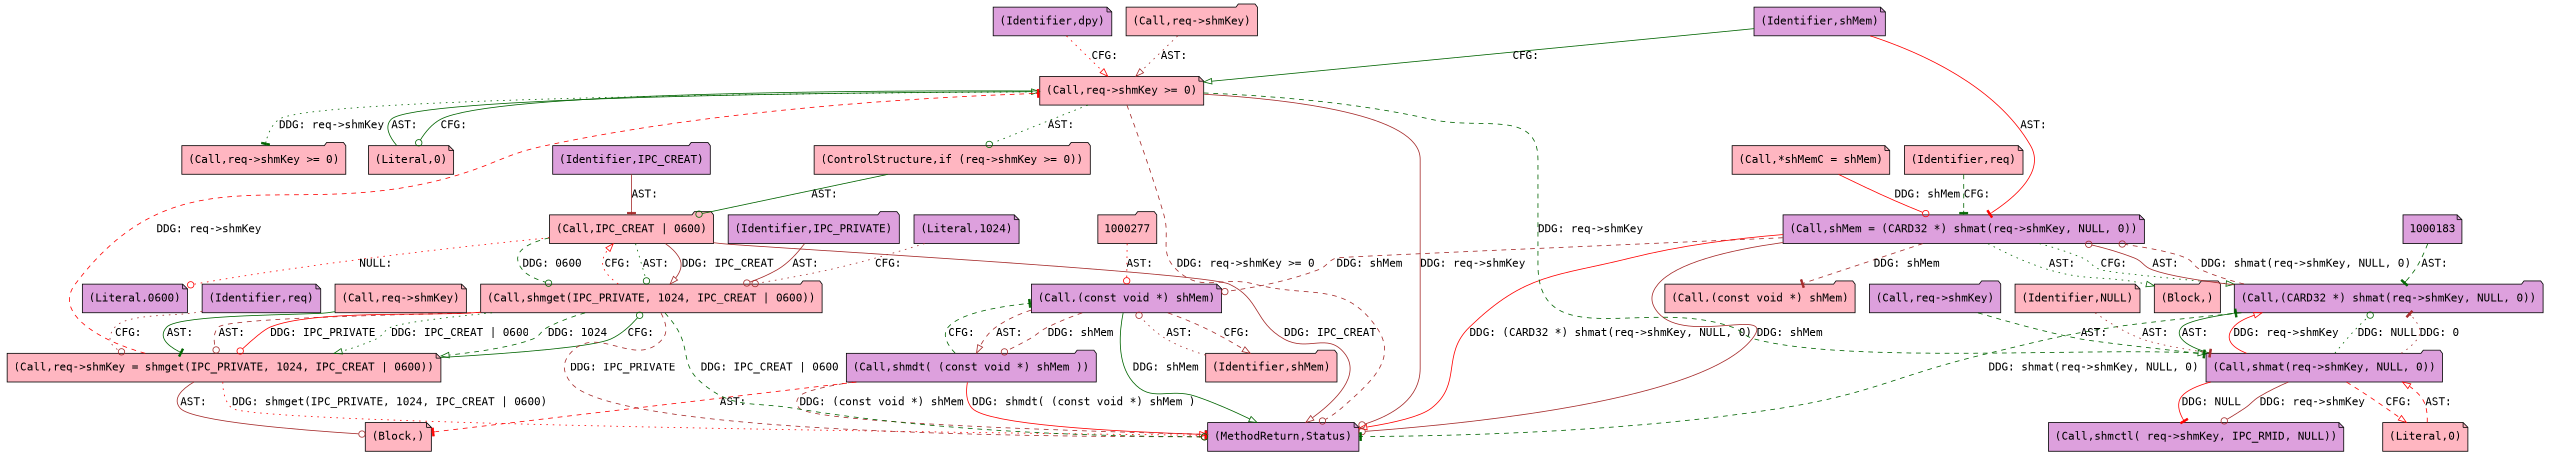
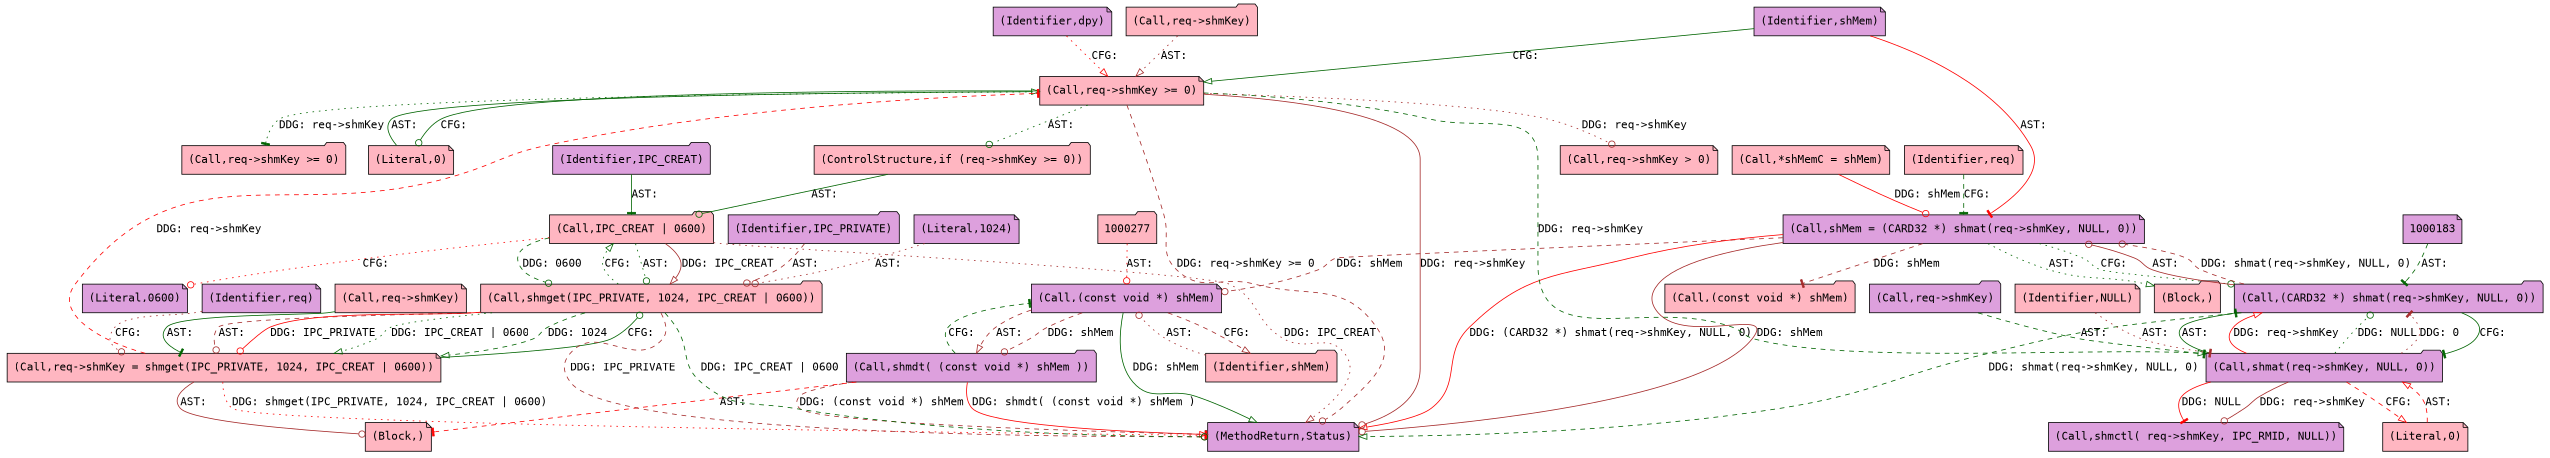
node "(Call,req->shmKey > 0)": added
edge "(Identifier,IPC_CREAT)" -> "(Call,IPC_CREAT | 0600)": color brown -> darkgreen
edge "(Call,IPC_CREAT | 0600)" -> "(Literal,0600)": label "NULL: " -> "CFG: "
edge "(Literal,1024)" -> "(Call,shmget(IPC_PRIVATE, 1024, IPC_CREAT | 0600))": label "CFG: " -> "AST: "
edge "(Identifier,IPC_PRIVATE)" -> "(Call,shmget(IPC_PRIVATE, 1024, IPC_CREAT | 0600))": style solid -> dashed
edge "(Call,IPC_CREAT | 0600)" -> "(MethodReturn,Status)": style solid -> dotted
edge "(Call,shmget(IPC_PRIVATE, 1024, IPC_CREAT | 0600))" -> "(Call,IPC_CREAT | 0600)": color red -> darkgreen
edge "(Call,shMem = (CARD32 *) shmat(req->shmKey, NULL, 0))" -> "(Call,(CARD32 *) shmat(req->shmKey, NULL, 0))": arrowhead onormal -> odot
edge "(Call,(CARD32 *) shmat(req->shmKey, NULL, 0))" -> "(Call,shmat(req->shmKey, NULL, 0))": added, label "CFG:"
edge "(Call,(CARD32 *) shmat(req->shmKey, NULL, 0))" -> "(MethodReturn,Status)": arrowhead tee -> onormal
